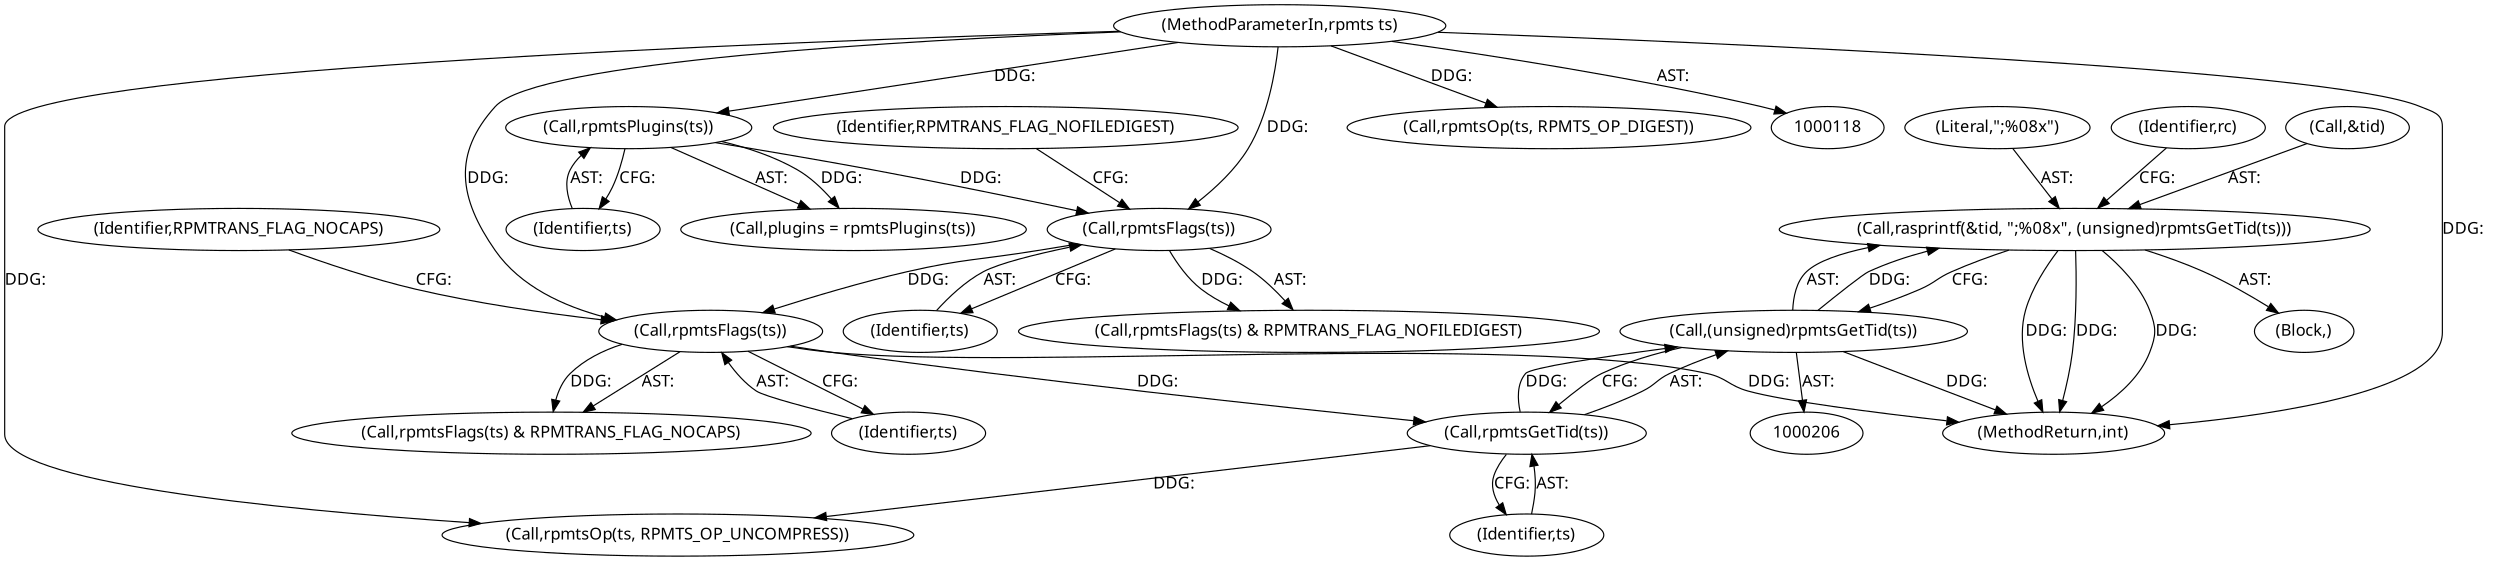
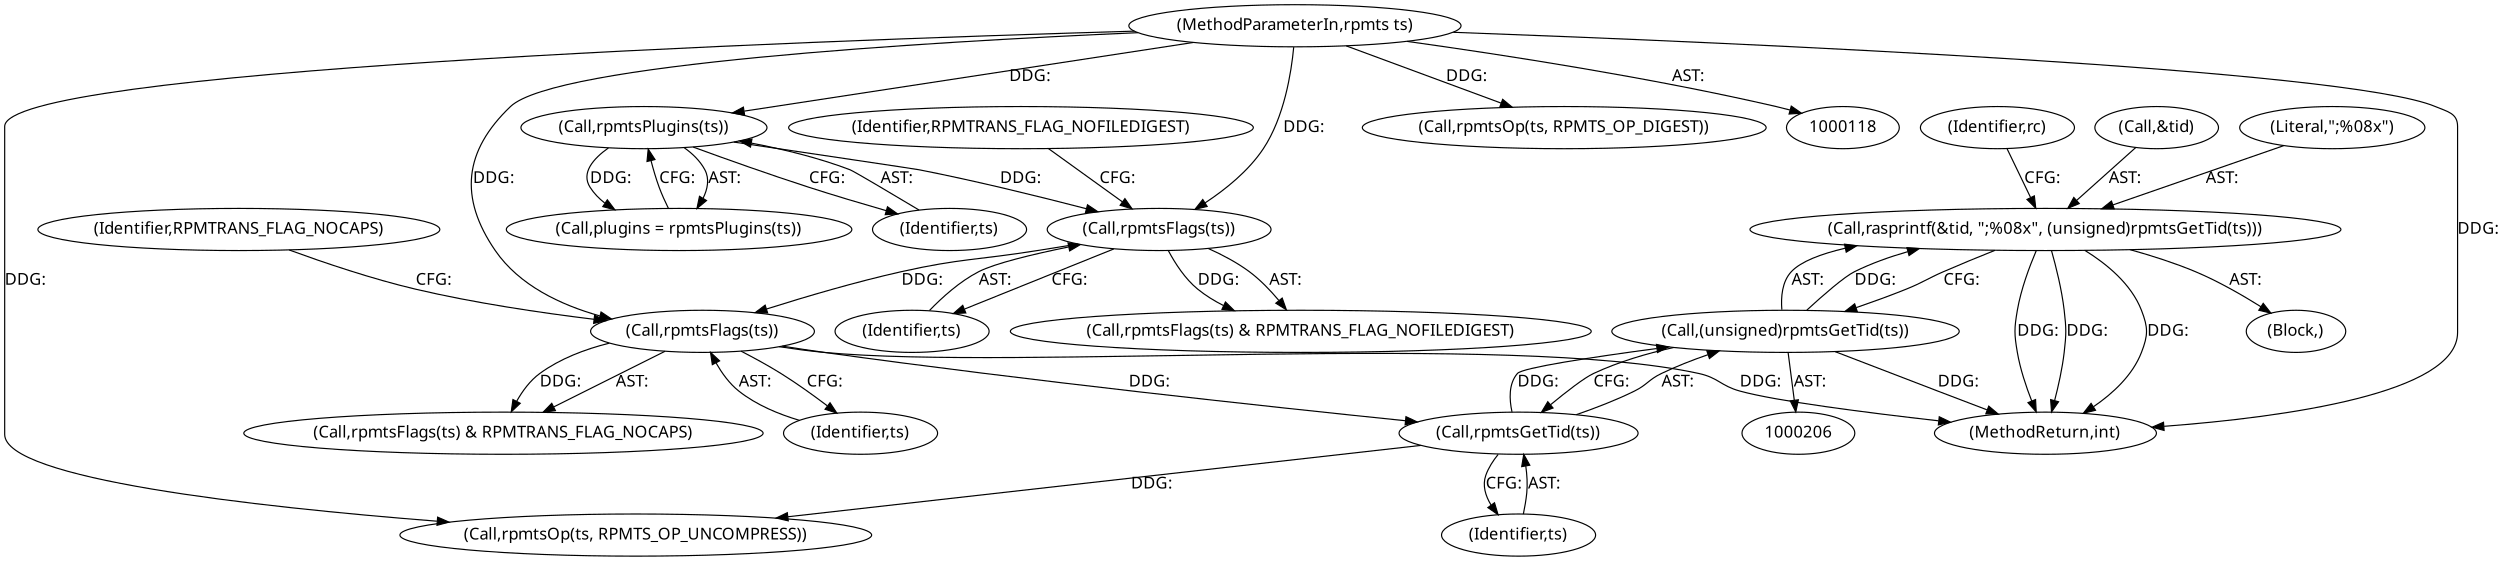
edge "(Call,plugins = rpmtsPlugins(ts))" -> "(Call,rpmtsPlugins(ts))": added, label "CFG:"
